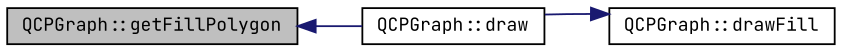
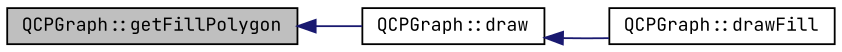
edge "QCPGraph::draw" -> "QCPGraph::drawFill": reversed
